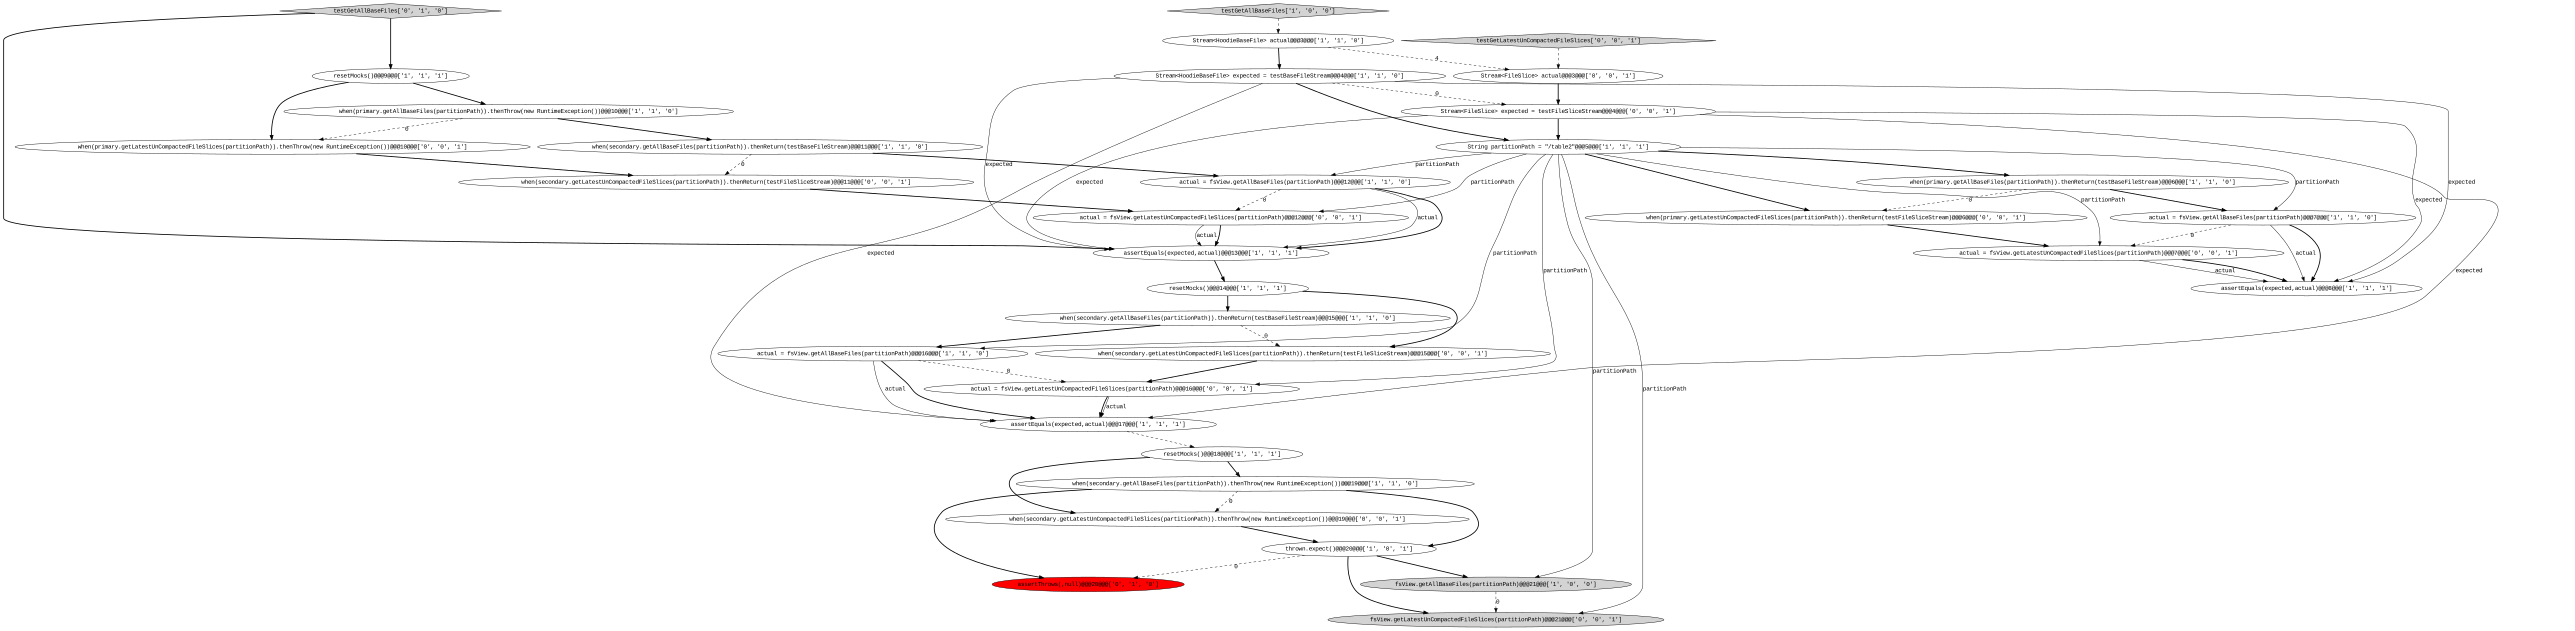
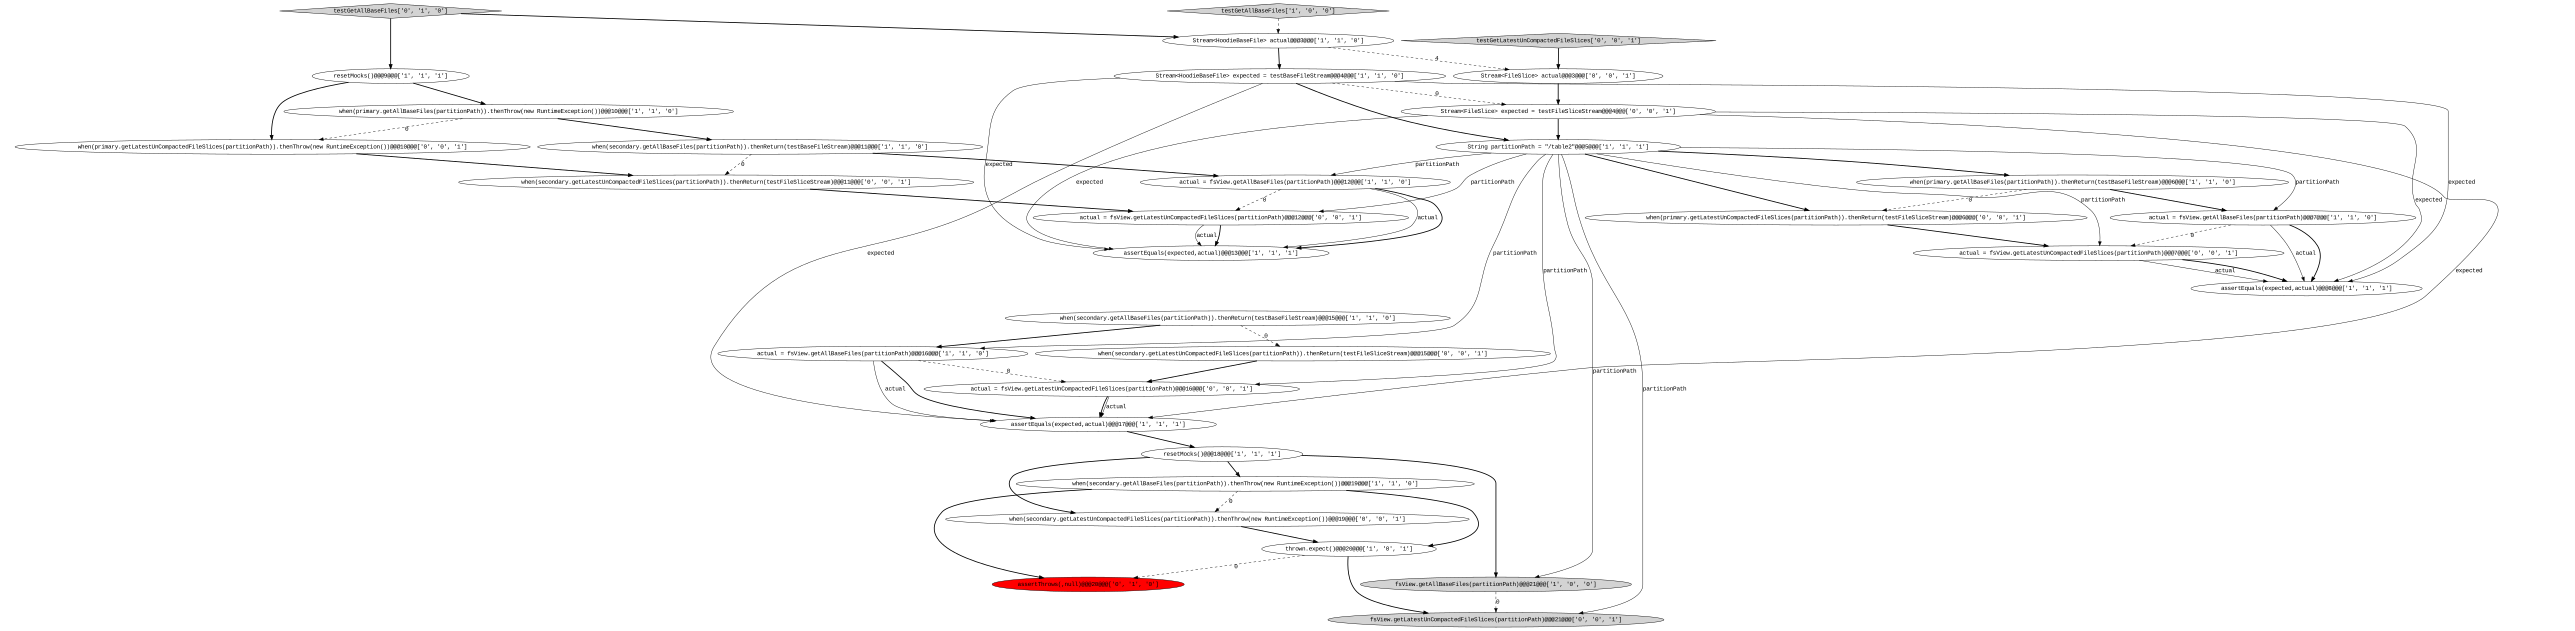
edge "testGetLatestUnCompactedFileSlices['0', '0', '1']" -> "Stream<FileSlice> actual@@@3@@@['0', '0', '1']": style dashed -> bold
edge "testGetAllBaseFiles['0', '1', '0']" -> "assertEquals(expected,actual)@@@13@@@['1', '1', '1']": now "testGetAllBaseFiles['0', '1', '0']" -> "Stream<HoodieBaseFile> actual@@@3@@@['1', '1', '0']"
node "resetMocks()@@@14@@@['1', '1', '1']": removed
edge "assertEquals(expected,actual)@@@17@@@['1', '1', '1']" -> "resetMocks()@@@18@@@['1', '1', '1']": style dashed -> bold
edge "thrown.expect()@@@20@@@['1', '0', '1']" -> "fsView.getAllBaseFiles(partitionPath)@@@21@@@['1', '0', '0']": now "resetMocks()@@@18@@@['1', '1', '1']" -> "fsView.getAllBaseFiles(partitionPath)@@@21@@@['1', '0', '0']"
